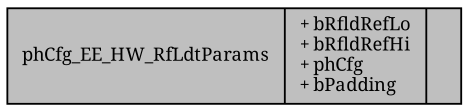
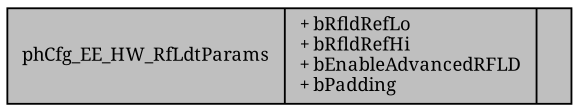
node "phCfg_EE_HW_RfLdtParams": text "+ phCfg" -> "+ bEnableAdvancedRFLD"
